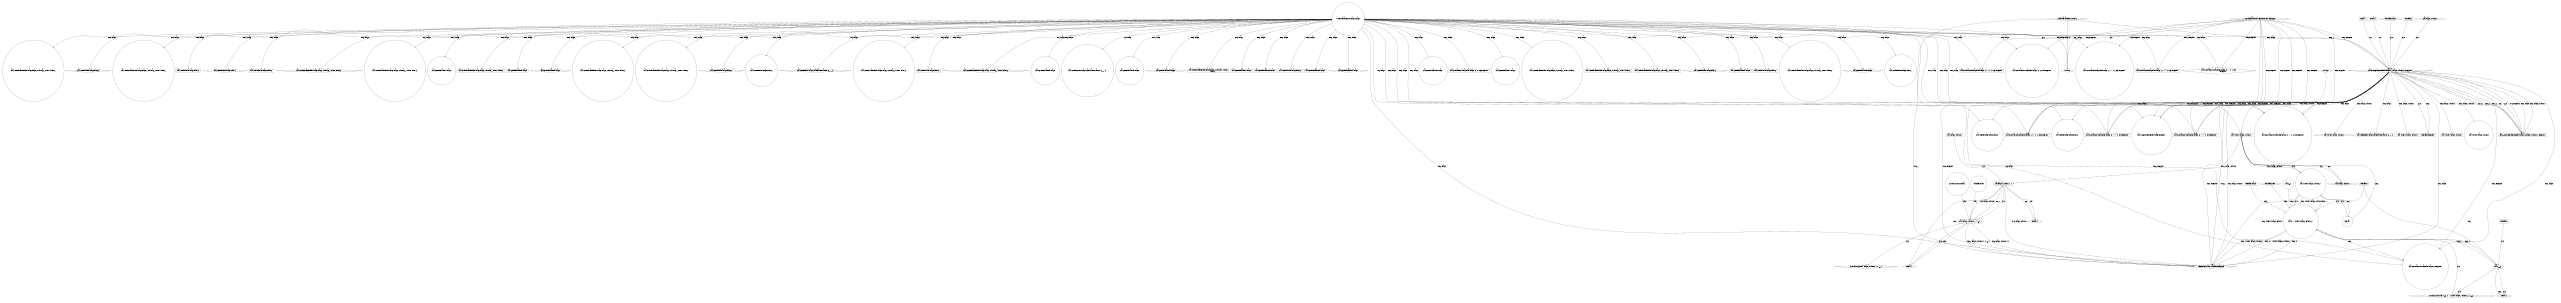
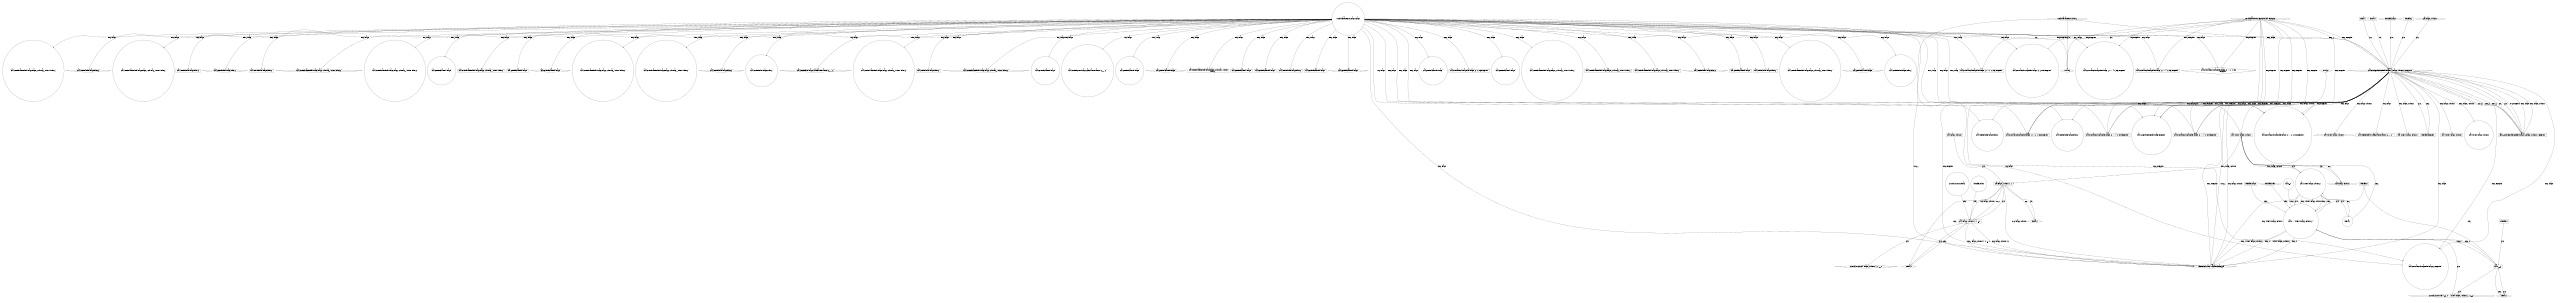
edge "1000105" -> "(MethodParameterIn,Image *image)": reversed
edge "(MethodParameterIn,Image *image)" -> "(Call,SetPixelGreen(image,ScaleCharToQuantum(*p++),q))": label "AST: image" -> "DDG: image"
node "(Call,SetPixelRed(image,ScaleCharToQuantum(*p++),q))": label "(Call,SetPixelRed(image,ScaleCharToQuantum(*p++),q))" -> "(Call,SetPixelRed(for,ScaleCharToQuantum(*p++),q))"
edge "(Call,x < ((ssize_t) image->columns-1))" -> "(Call,ConstrainColormapIndex(image,*p,exception))": now "(Call,x < ((ssize_t) image->columns-1))" -> "(Call,(ssize_t) image->columns-1)"
